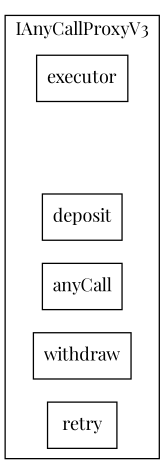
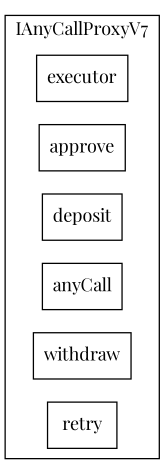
cluster "IAnyCallProxyV3": label "IAnyCallProxyV3" -> "IAnyCallProxyV7"
node "approve": added
